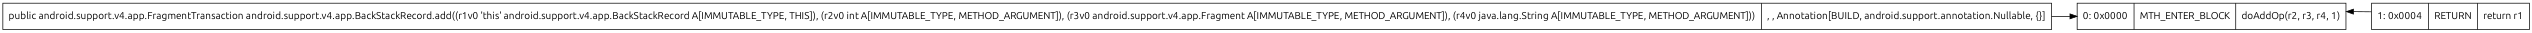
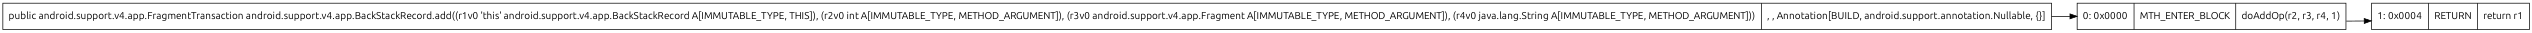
edge "1: 0x0004" -> "0: 0x0000": reversed
